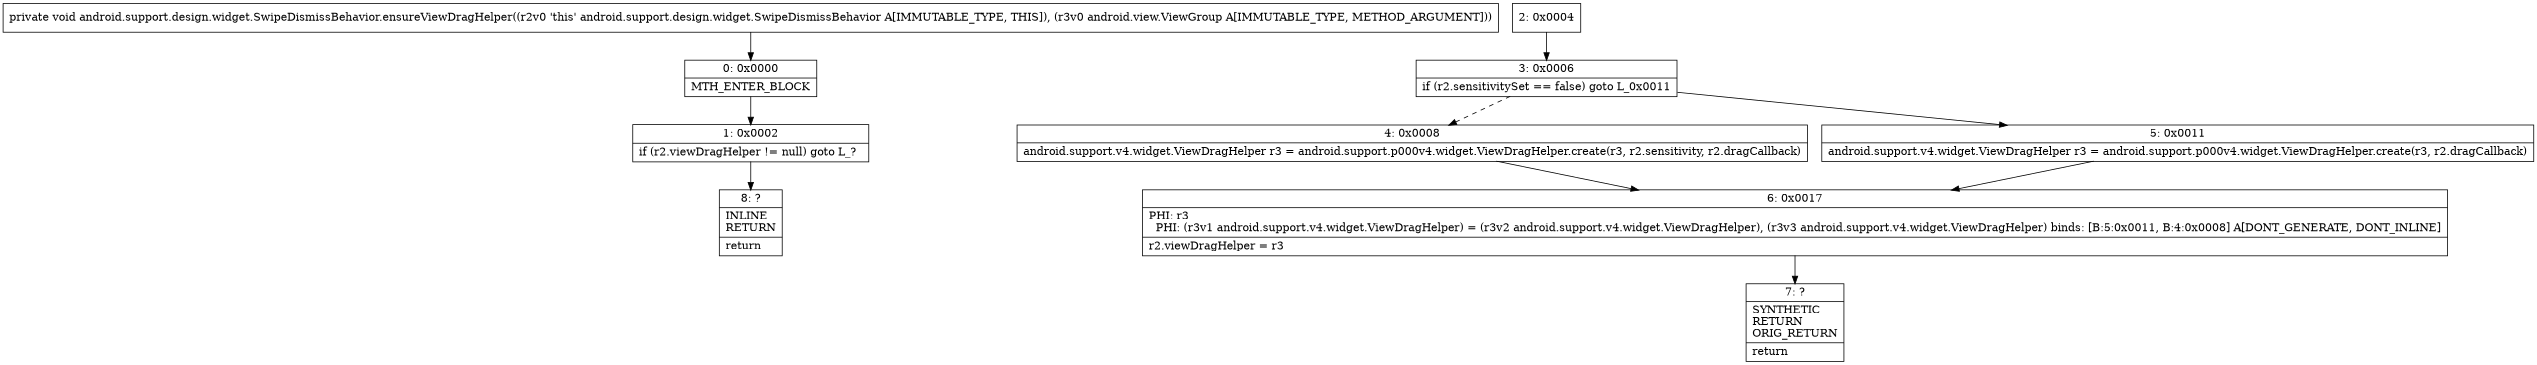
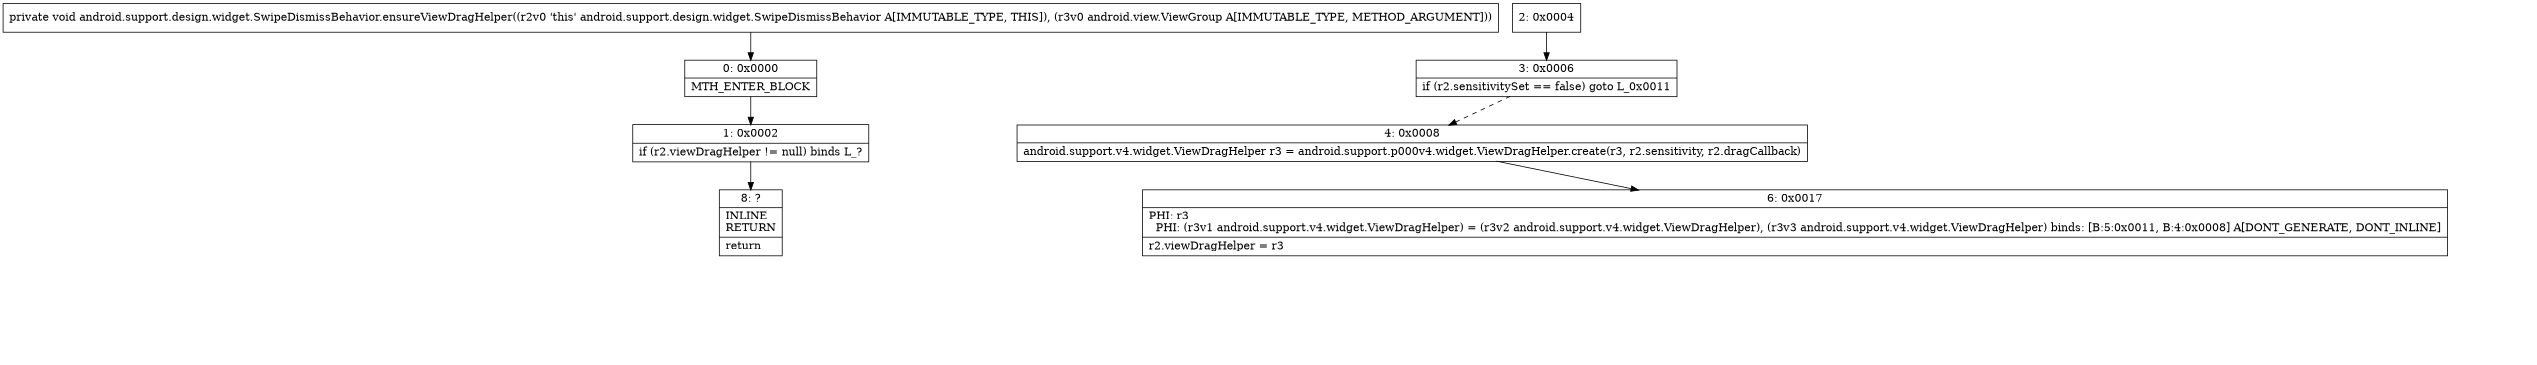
node "5: 0x0011": removed
node "1: 0x0002": text "if (r2.viewDragHelper != null) goto L_?" -> "if (r2.viewDragHelper != null) binds L_?"
node "7: ?": removed
